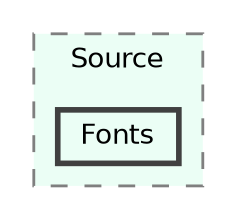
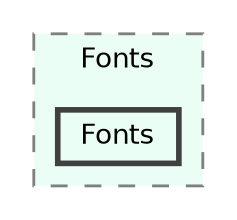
cluster "Source": label "Source" -> "Fonts"
